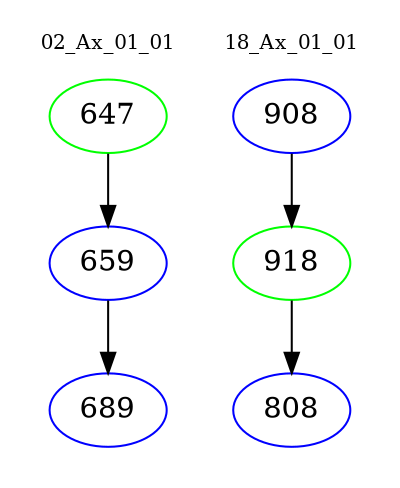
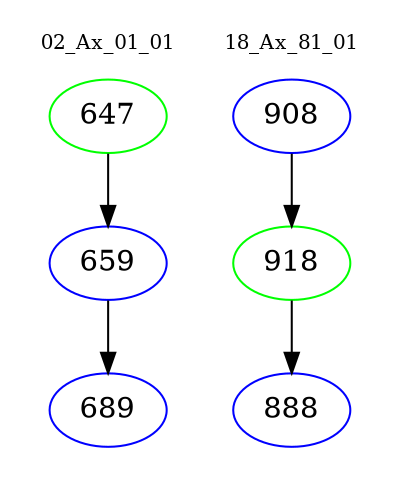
cluster "18_Ax_01_01": label "18_Ax_01_01" -> "18_Ax_81_01"
node "808": label "808" -> "888"
